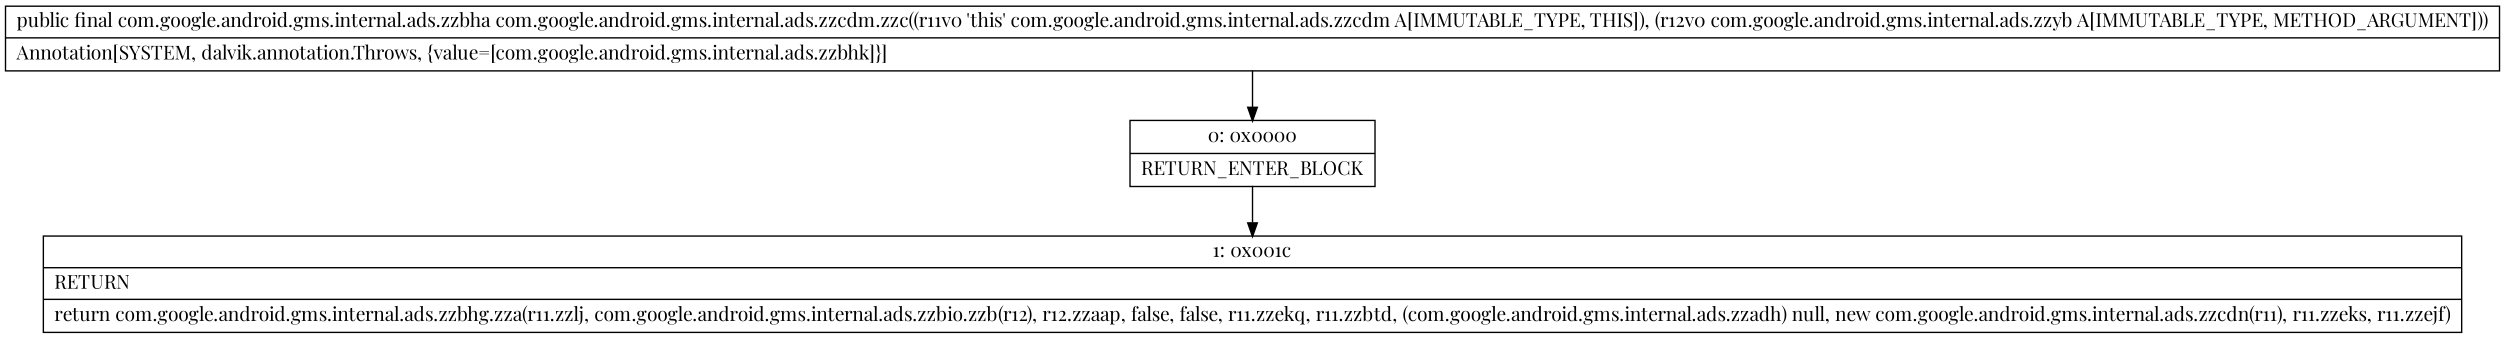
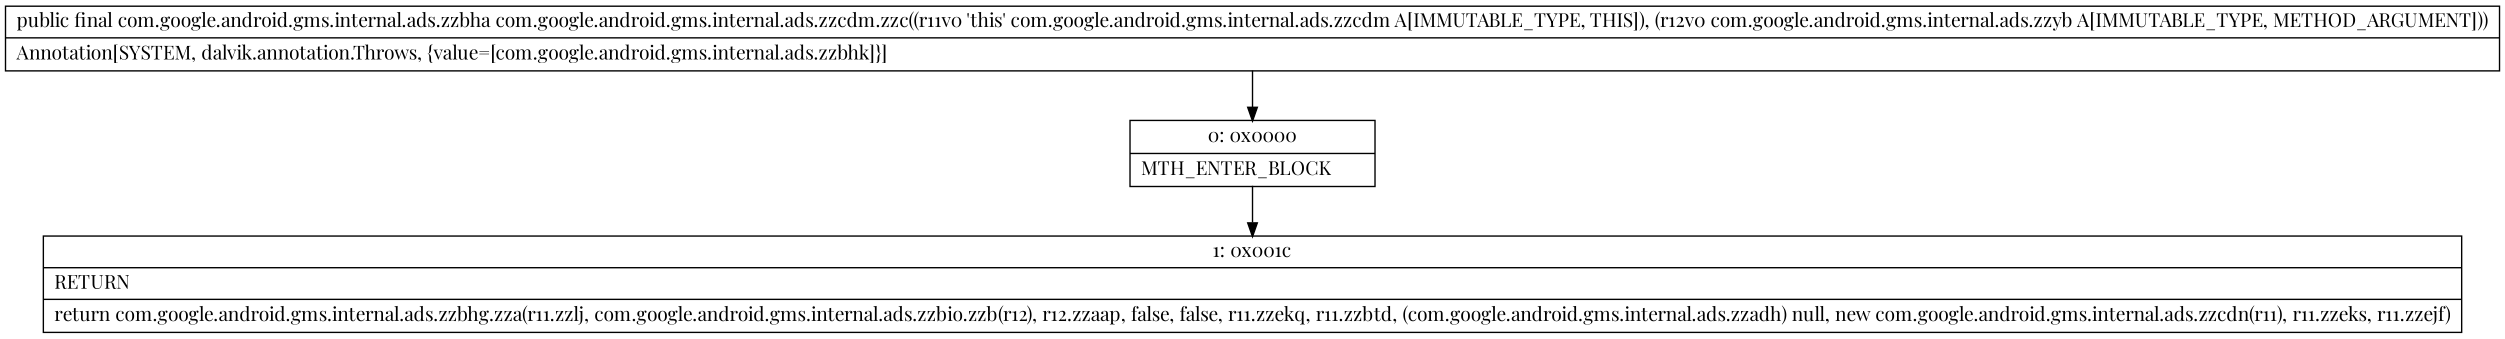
node "0: 0x0000": text "RETURN_ENTER_BLOCK" -> "MTH_ENTER_BLOCK"
